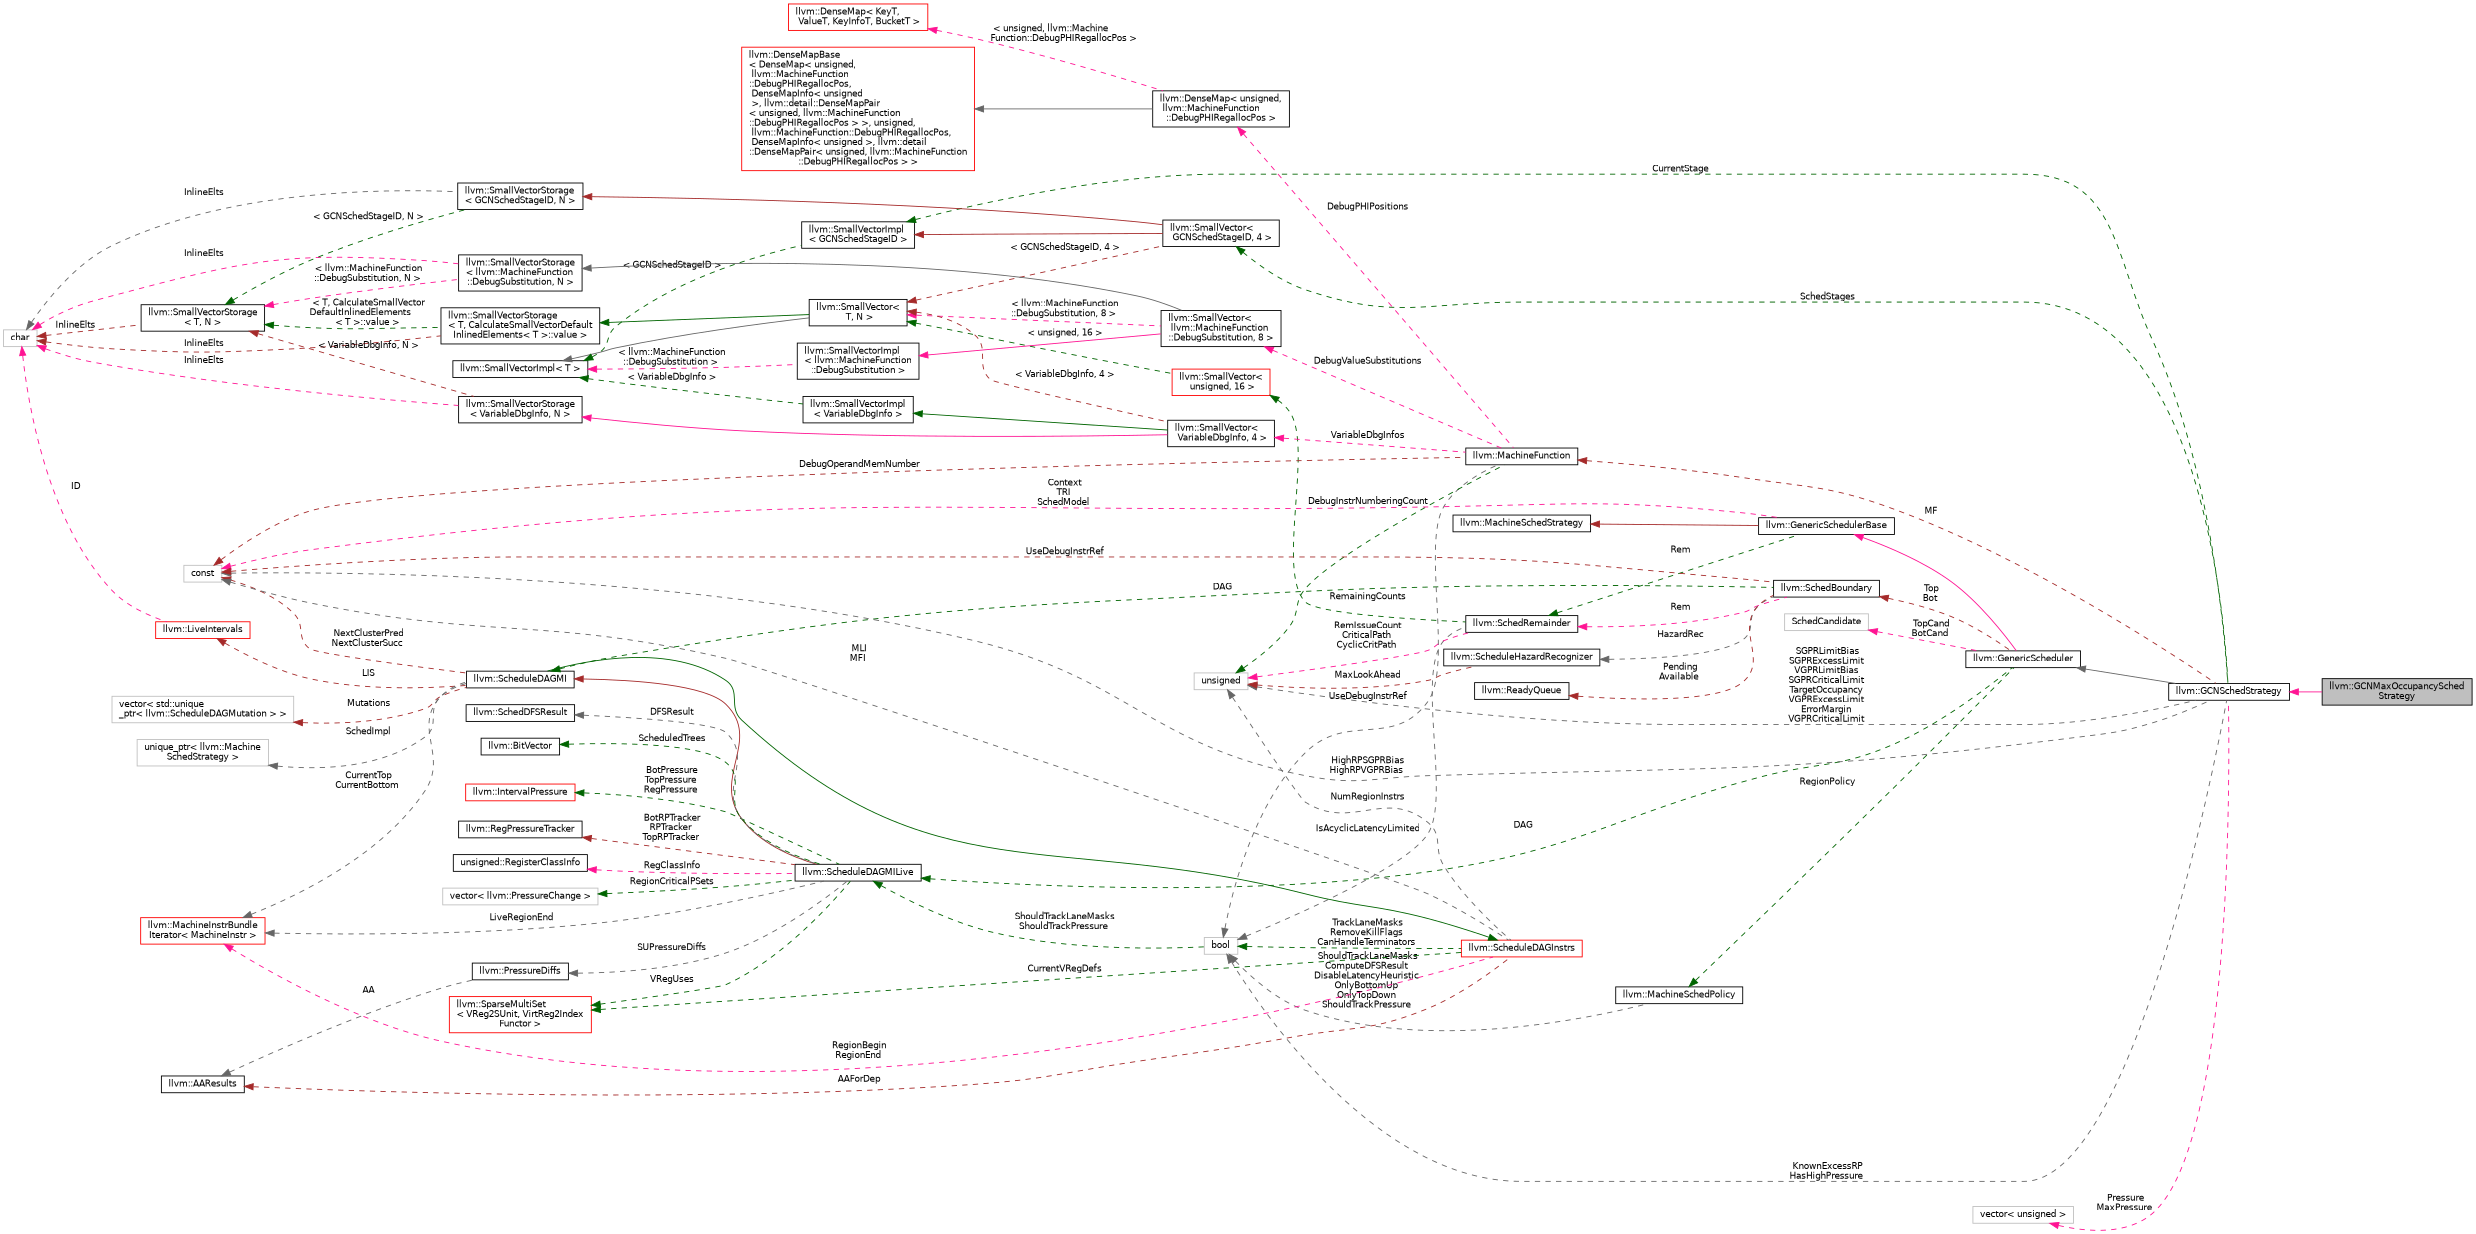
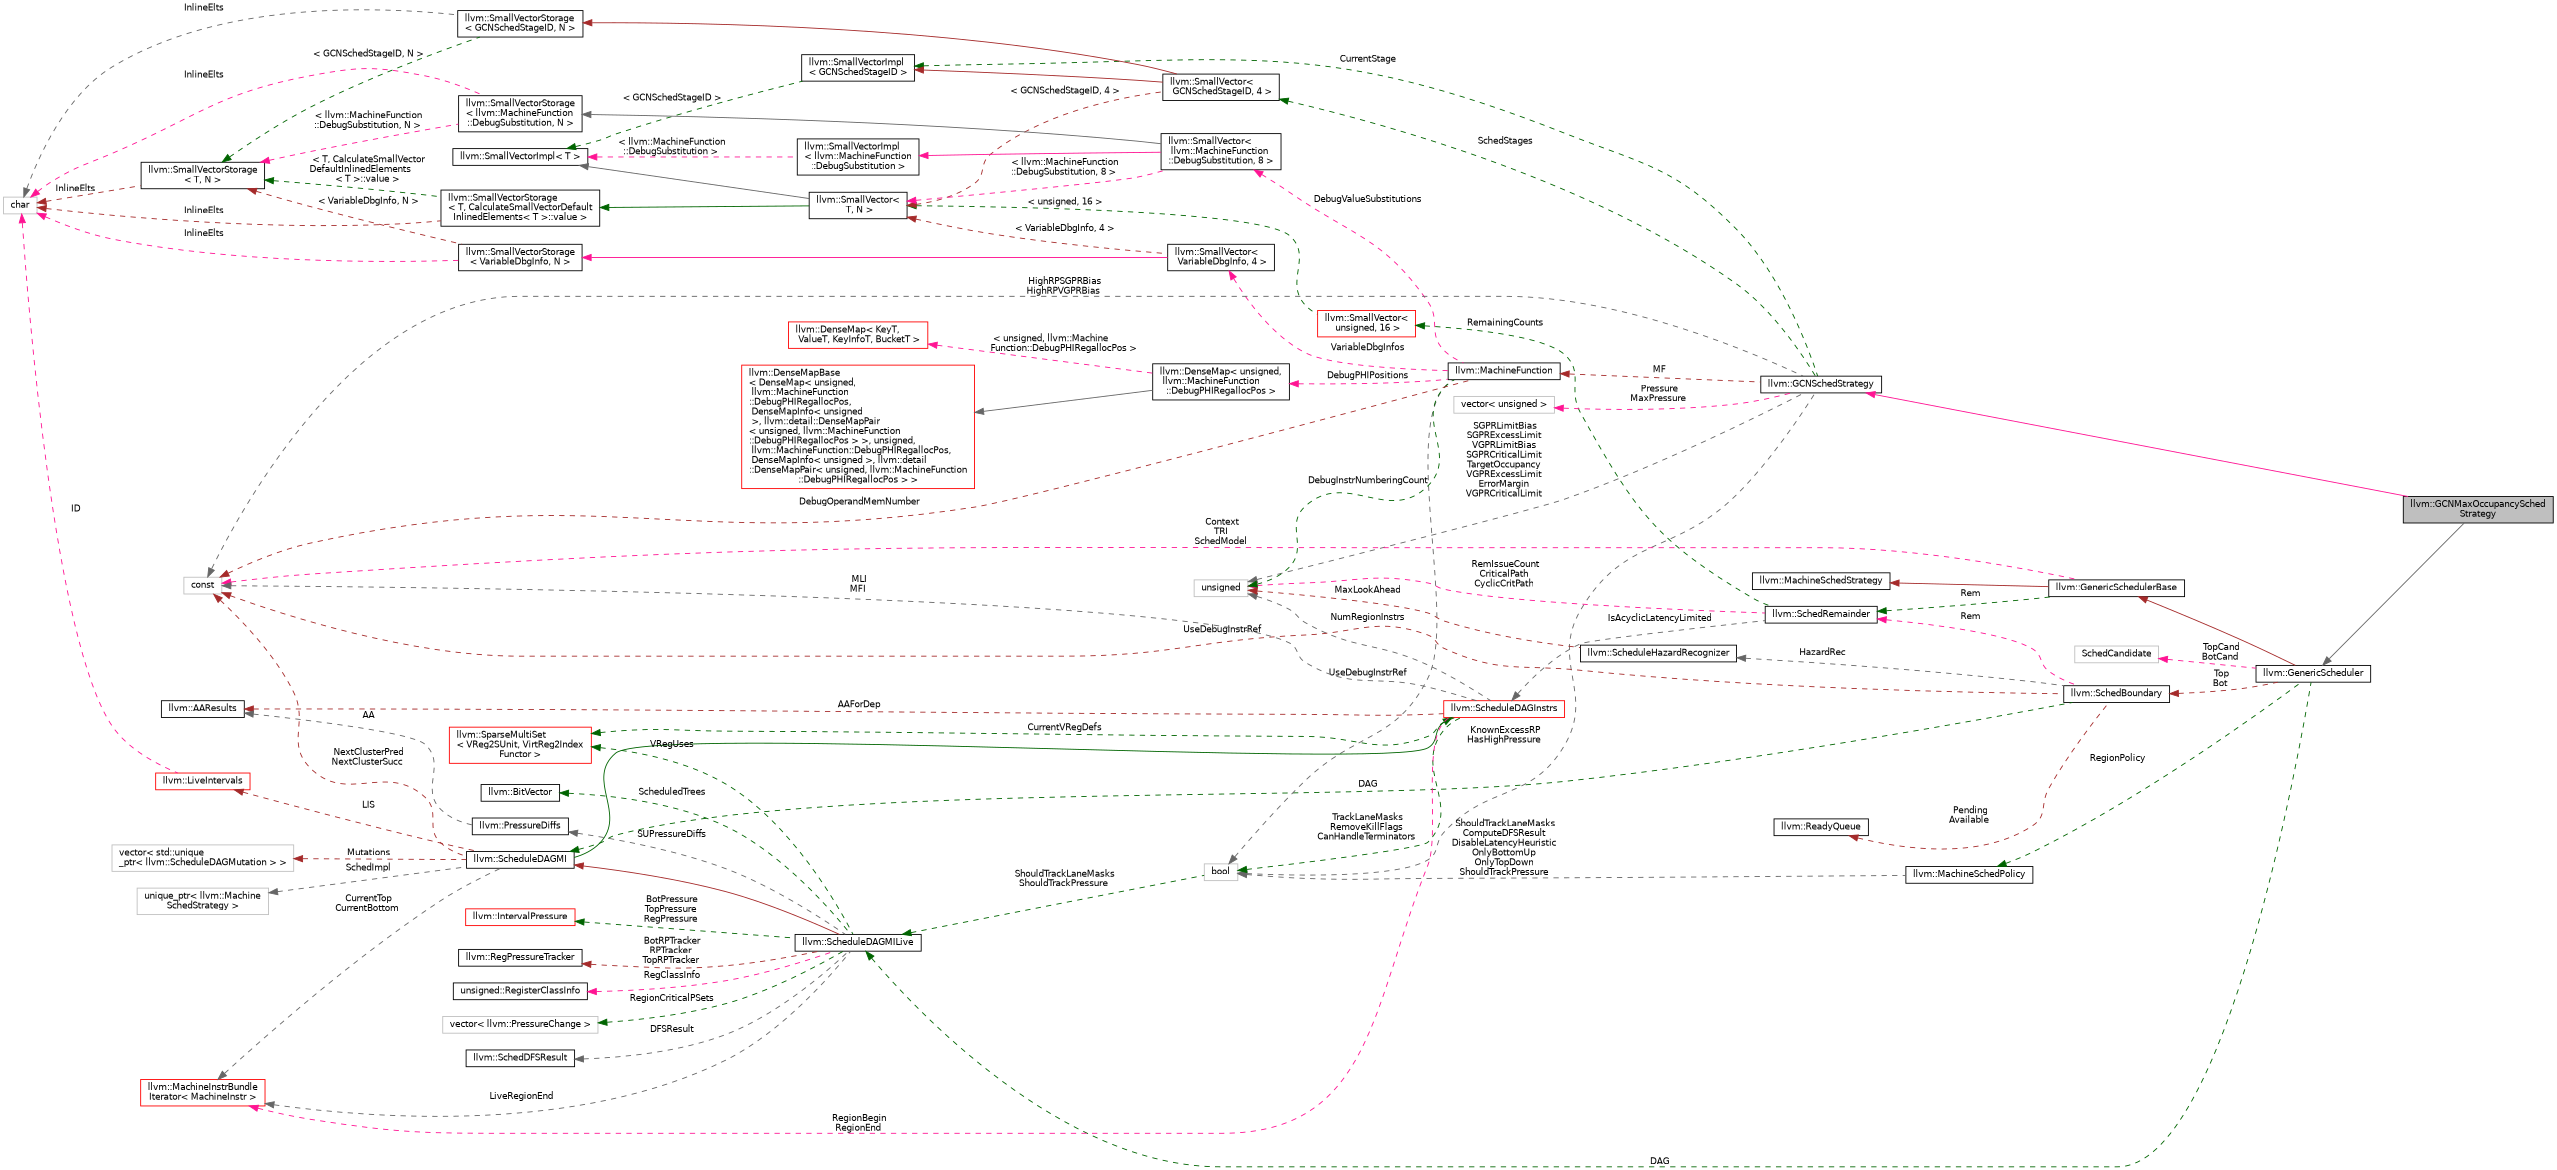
node "llvm::SmallVectorImpl < VariableDbgInfo >": removed
edge "llvm::GenericScheduler" -> "llvm::GenericSchedulerBase": color deeppink -> brown
edge "llvm::GCNSchedStrategy" -> "llvm::GenericScheduler": now "llvm::GCNMaxOccupancySched Strategy" -> "llvm::GenericScheduler"
edge "llvm::SchedRemainder" -> "bool": now "llvm::SchedRemainder" -> "llvm::ScheduleDAGInstrs"
